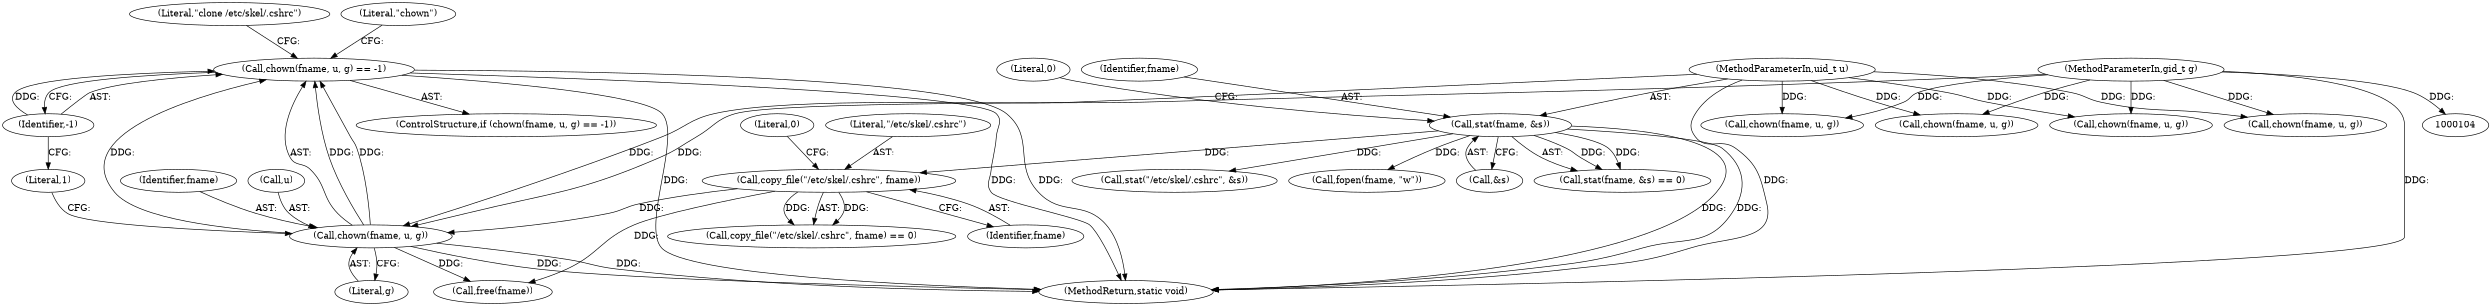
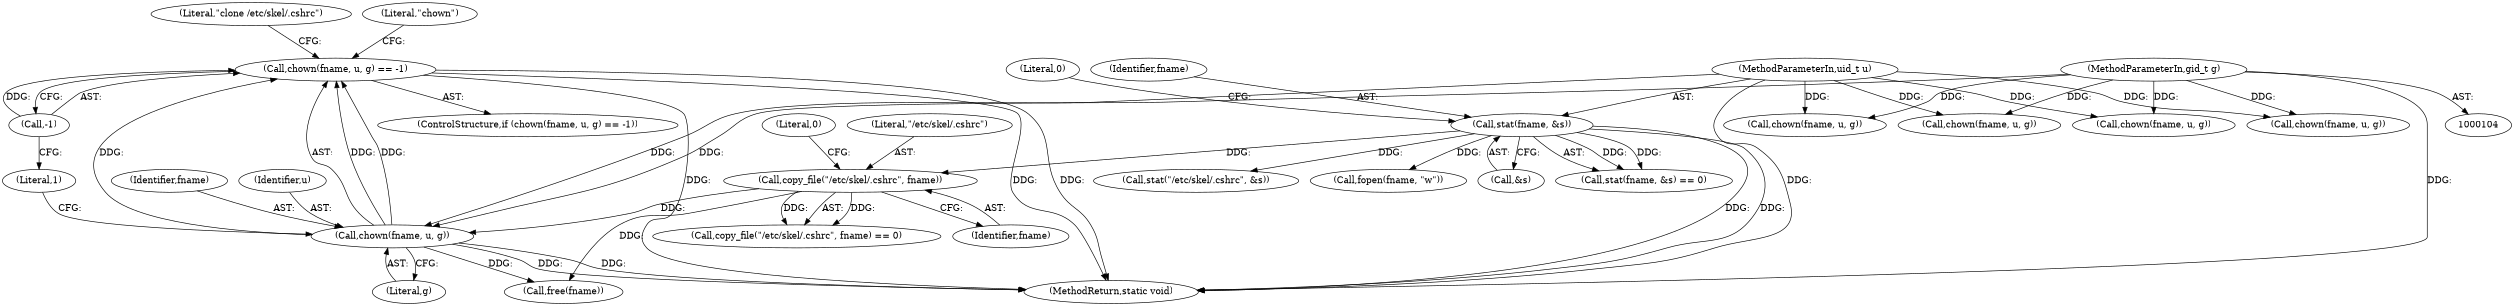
edge "(MethodParameterIn,gid_t g)" -> "1000104": label "DDG: " -> "AST: "
node "(Identifier,-1)": label "(Identifier,-1)" -> "(Call,-1)"
node "(Call,u)": label "(Call,u)" -> "(Identifier,u)"
